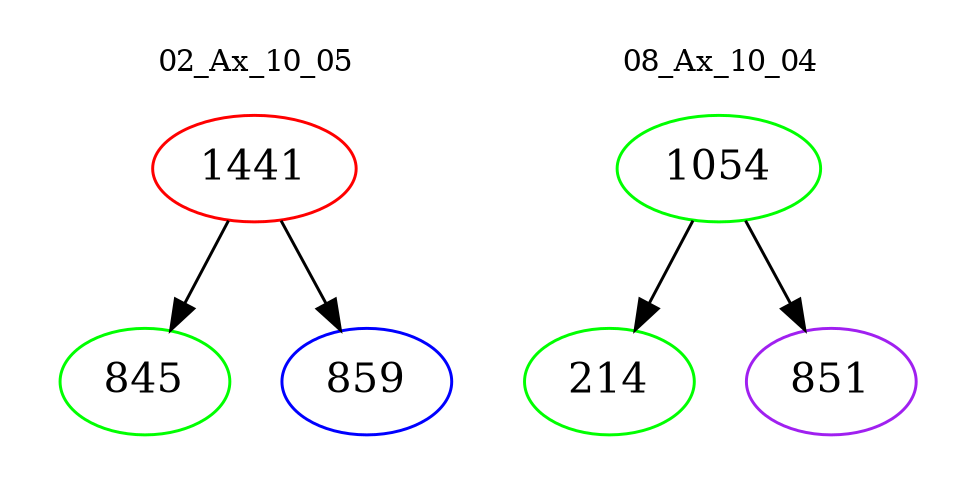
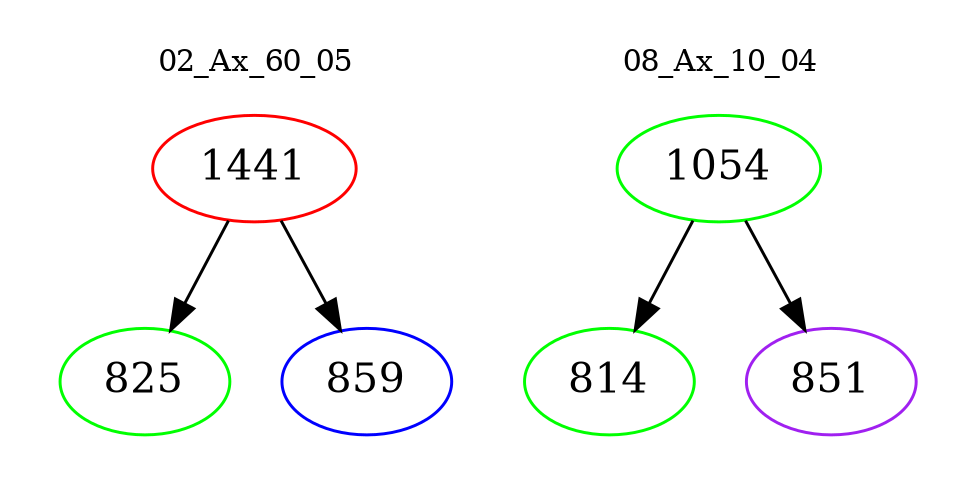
cluster "02_Ax_10_05": label "02_Ax_10_05" -> "02_Ax_60_05"
node "845": label "845" -> "825"
node "214": label "214" -> "814"
